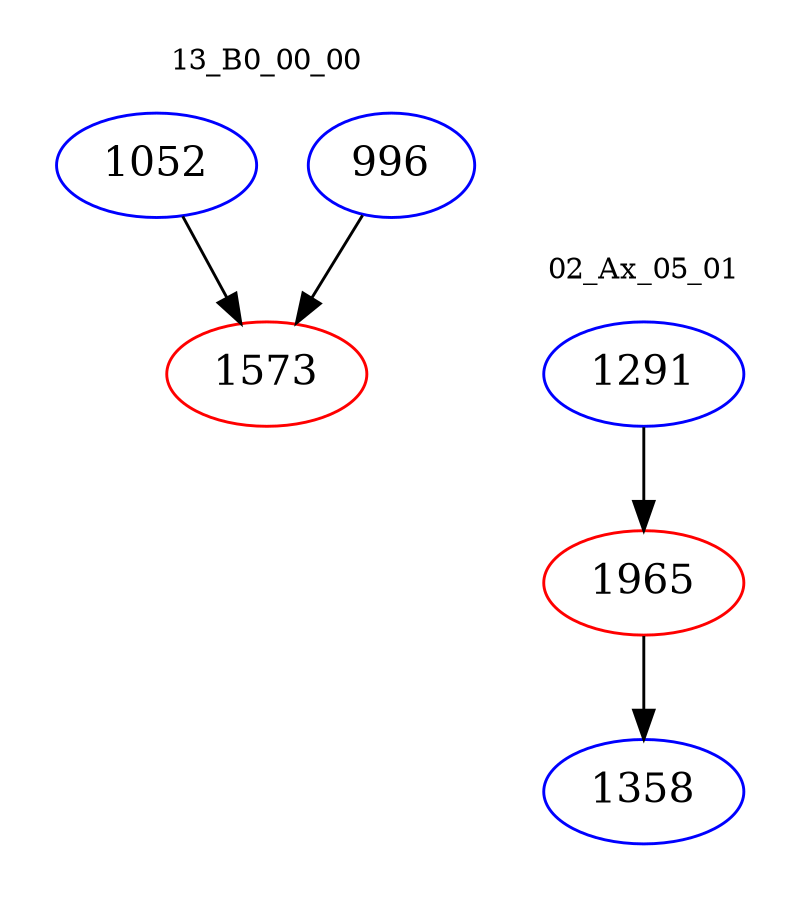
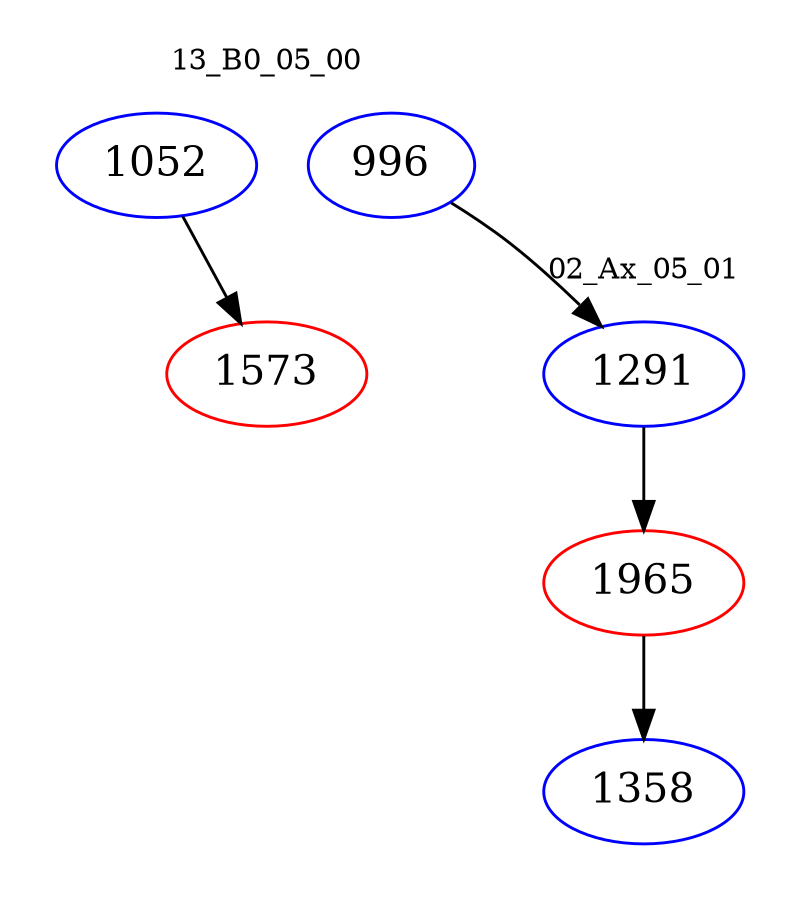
cluster "13_B0_00_00": label "13_B0_00_00" -> "13_B0_05_00"
edge "996" -> "1573": now "996" -> "1291"
